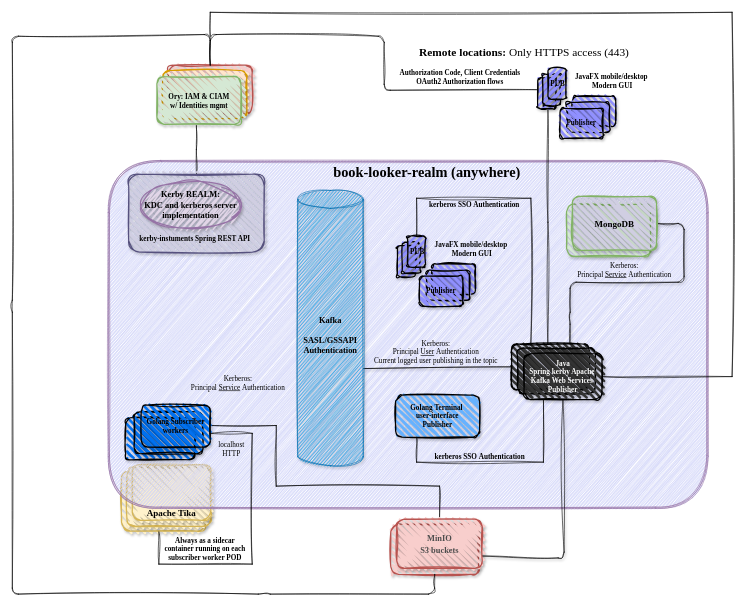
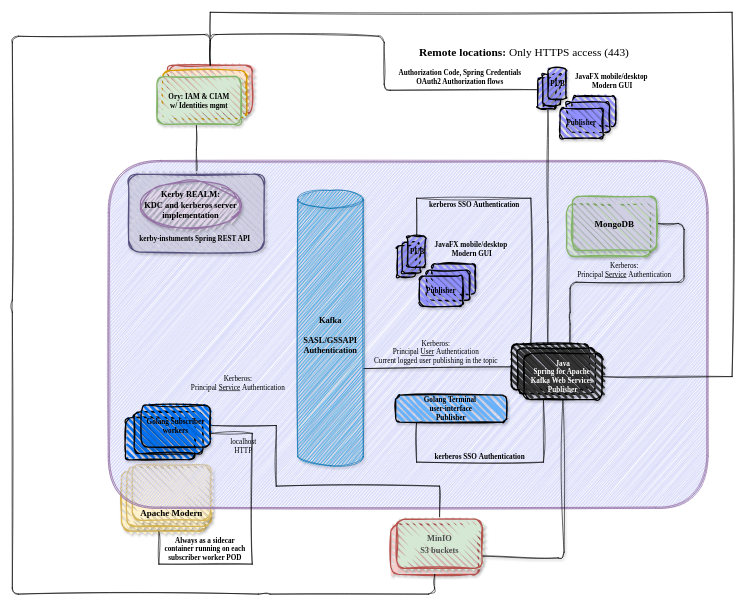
node "Authorization Code, Client Credentials OAuth2 Authorization flows": label "Authorization Code, Client Credentials OAuth2 Authorization flows" -> "Authorization Code, Spring Credentials OAuth2 Authorization flows"
node "book-looker-realm (anywhere)": removed
node "Java Spring kerby Apache Kafka Web Services Publisher": label "Java Spring kerby Apache Kafka Web Services Publisher" -> "Java Spring for Apache Kafka Web Services Publisher"
node "Golang Terminal user-interface Publisher": size 84x42 -> 111x27
node "localhost HTTP": moved (231, 449) -> (243, 446)
node "Apache Tika": label "Apache Tika" -> "Apache Modern"
node "MinIO S3 buckets": fillcolor #f8cecc -> #d5e8d4
